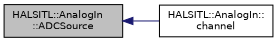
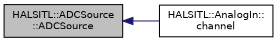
node "HALSITL::AnalogIn ::ADCSource": label "HALSITL::AnalogIn ::ADCSource" -> "HALSITL::ADCSource ::ADCSource"
